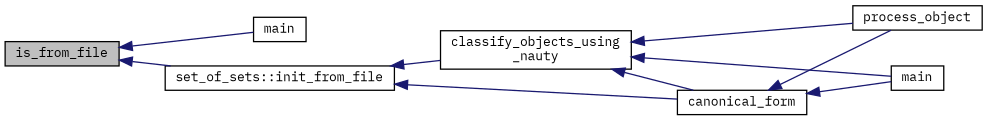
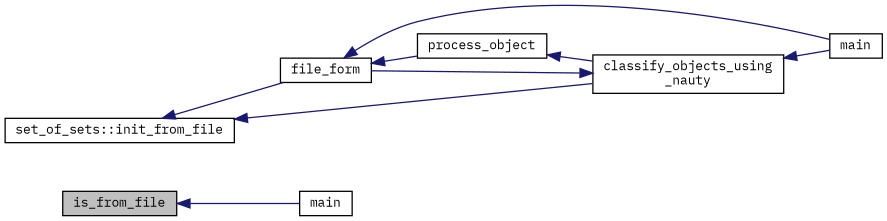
edge "process_object" -> "classify_objects_using _nauty": reversed
edge "set_of_sets::init_from_file" -> "is_from_file": removed
node "canonical_form": label "canonical_form" -> "file_form"
